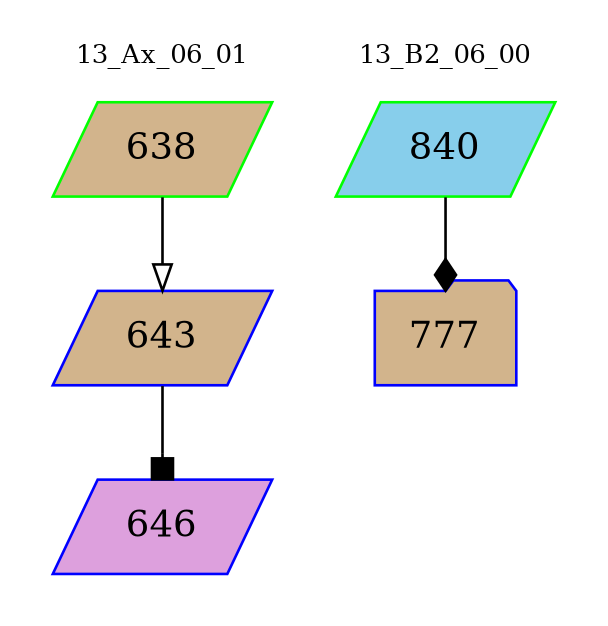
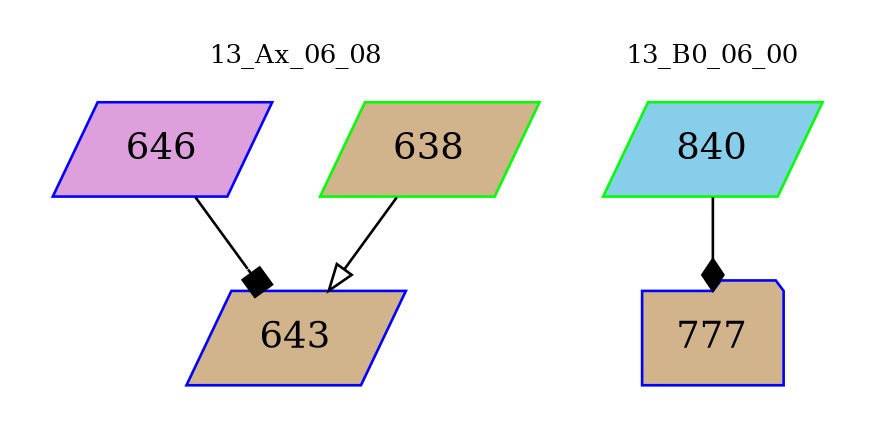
cluster "13_Ax_06_01": label "13_Ax_06_01" -> "13_Ax_06_08"
cluster "13_B2_06_00": label "13_B2_06_00" -> "13_B0_06_00"
edge "643" -> "646": reversed
